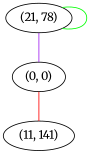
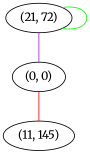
node "(21, 78)": label "(21, 78)" -> "(21, 72)"
node "(11, 141)": label "(11, 141)" -> "(11, 145)"
